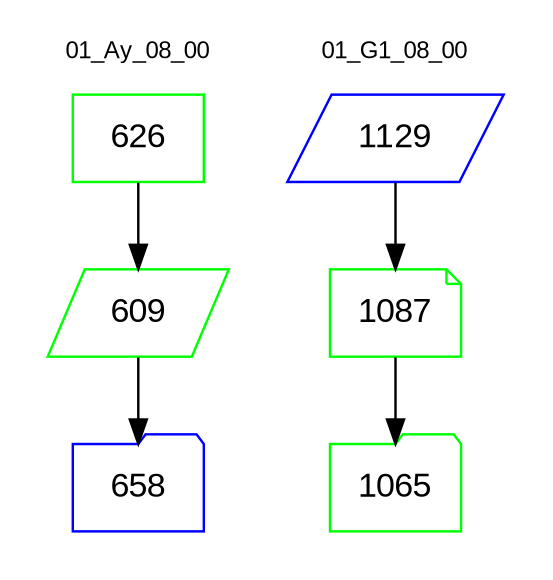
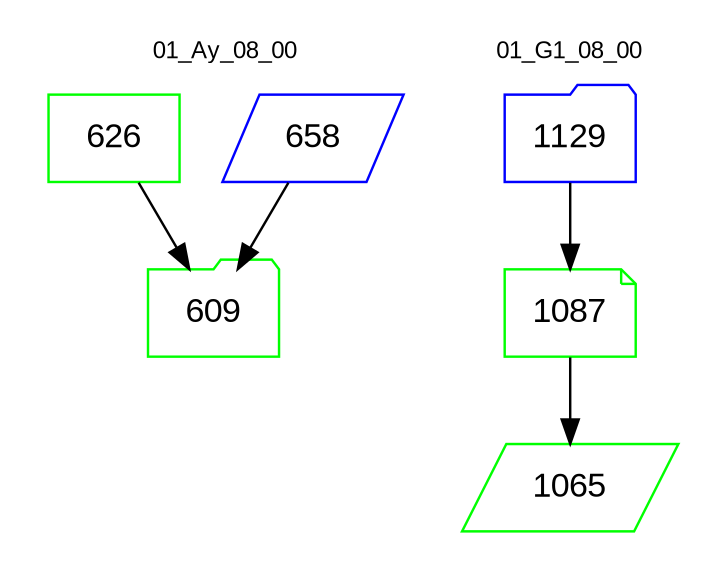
node "1129": shape parallelogram -> folder
node "609": shape parallelogram -> folder
edge "609" -> "658": reversed
node "658": shape folder -> parallelogram
node "1065": shape folder -> parallelogram
